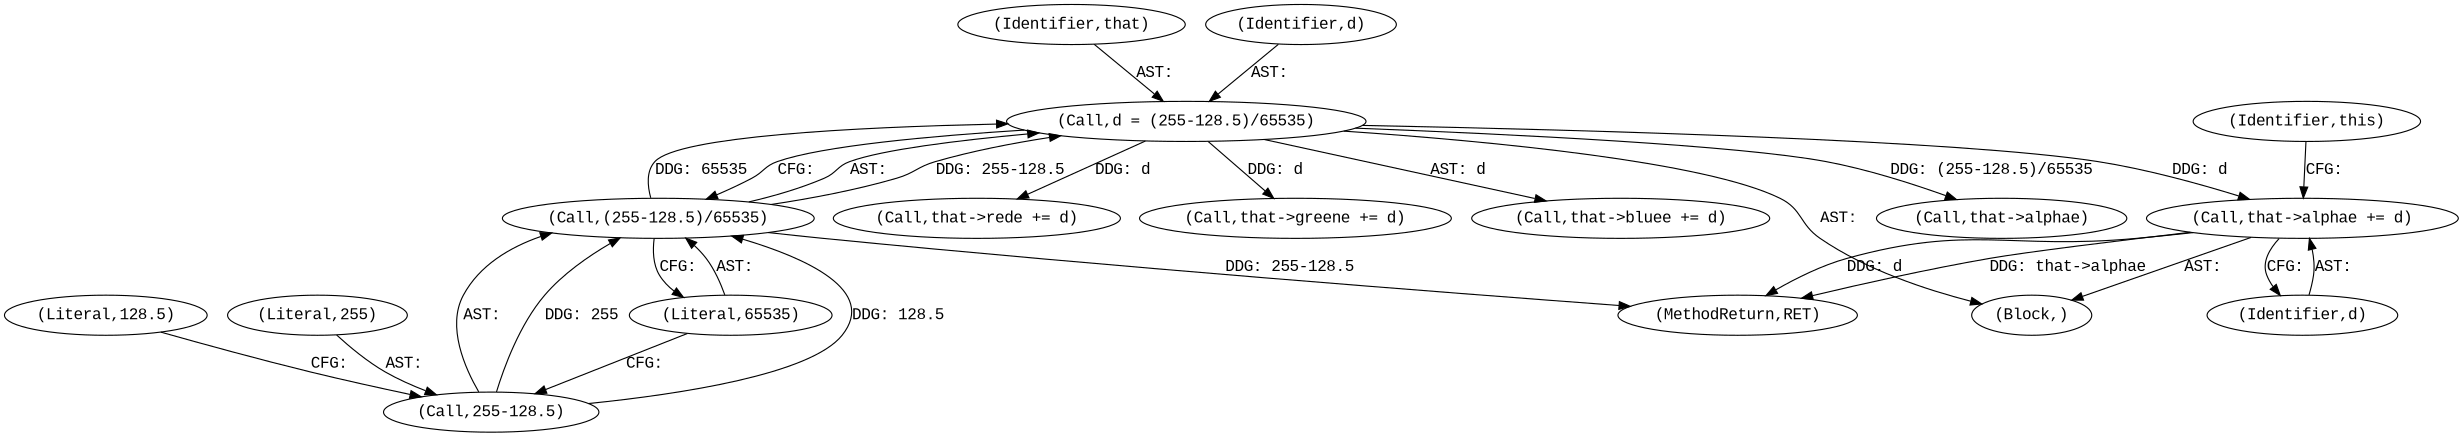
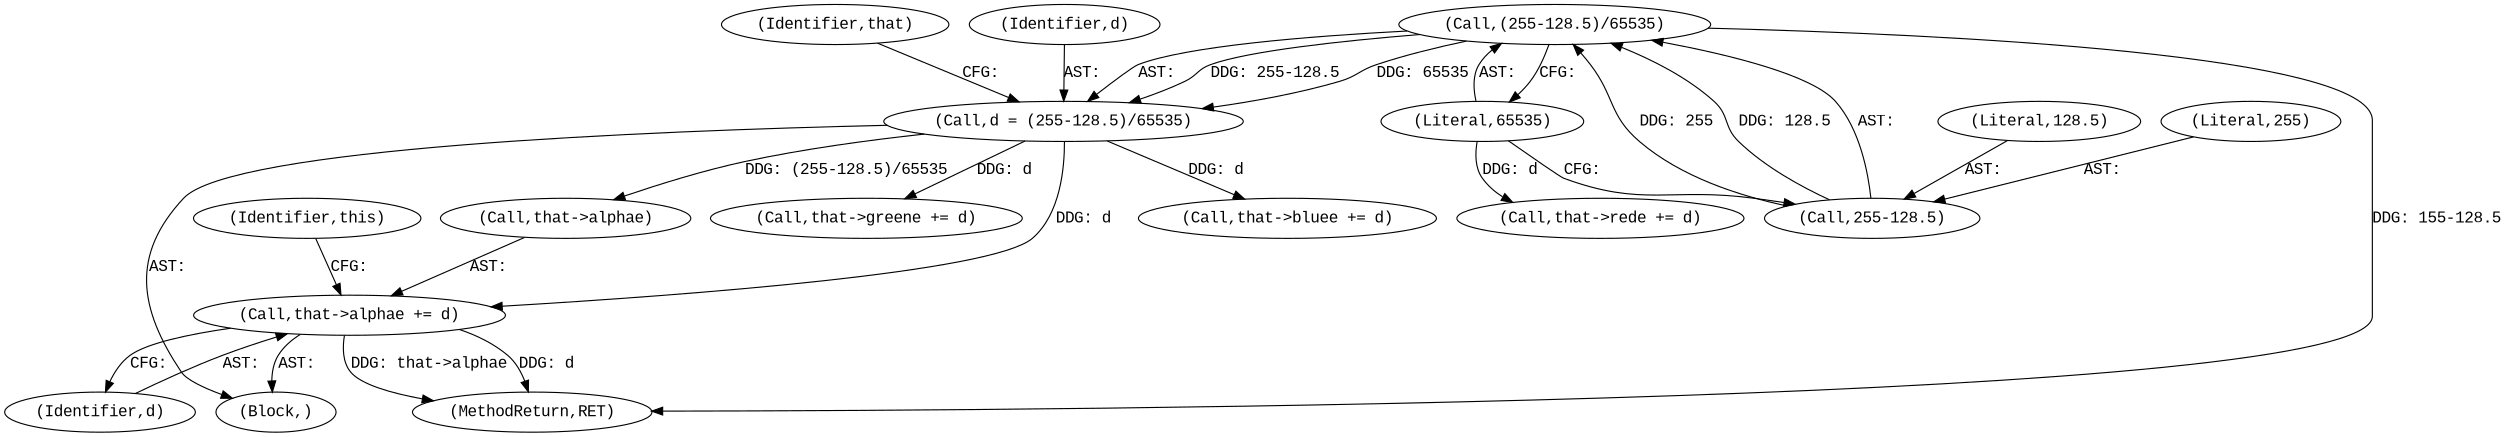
edge "(Identifier,that)" -> "(Call,d = (255-128.5)/65535)": label "AST: " -> "CFG: "
edge "(Call,d = (255-128.5)/65535)" -> "(Call,(255-128.5)/65535)": removed, label "CFG:"
edge "(Call,d = (255-128.5)/65535)" -> "(Call,that->rede += d)": now "(Literal,65535)" -> "(Call,that->rede += d)"
edge "(Call,d = (255-128.5)/65535)" -> "(Call,that->bluee += d)": label "AST: d" -> "DDG: d"
edge "(Call,that->alphae)" -> "(Call,that->alphae += d)": added, label "AST:"
edge "(Call,(255-128.5)/65535)" -> "(MethodReturn,RET)": label "DDG: 255-128.5" -> "DDG: 155-128.5"
edge "(Literal,128.5)" -> "(Call,255-128.5)": label "CFG: " -> "AST: "
